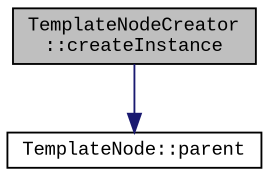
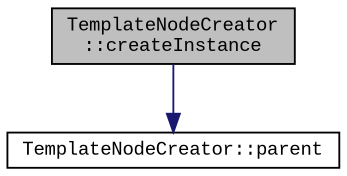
node "TemplateNode::parent": label "TemplateNode::parent" -> "TemplateNodeCreator::parent"
